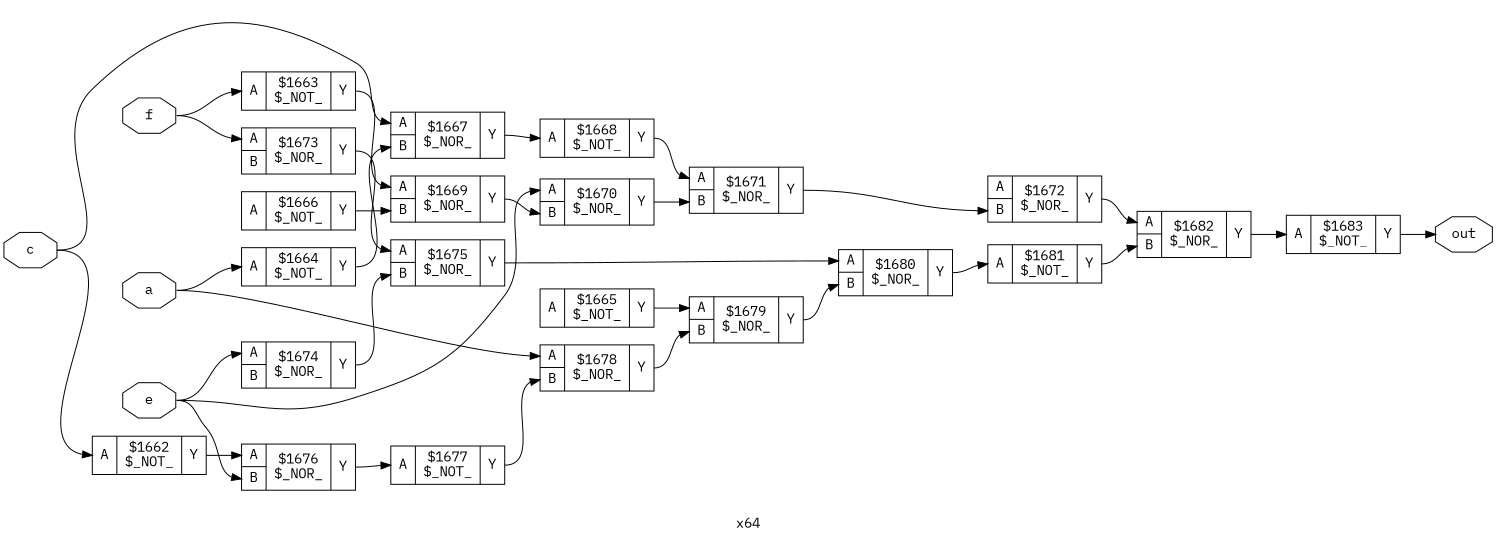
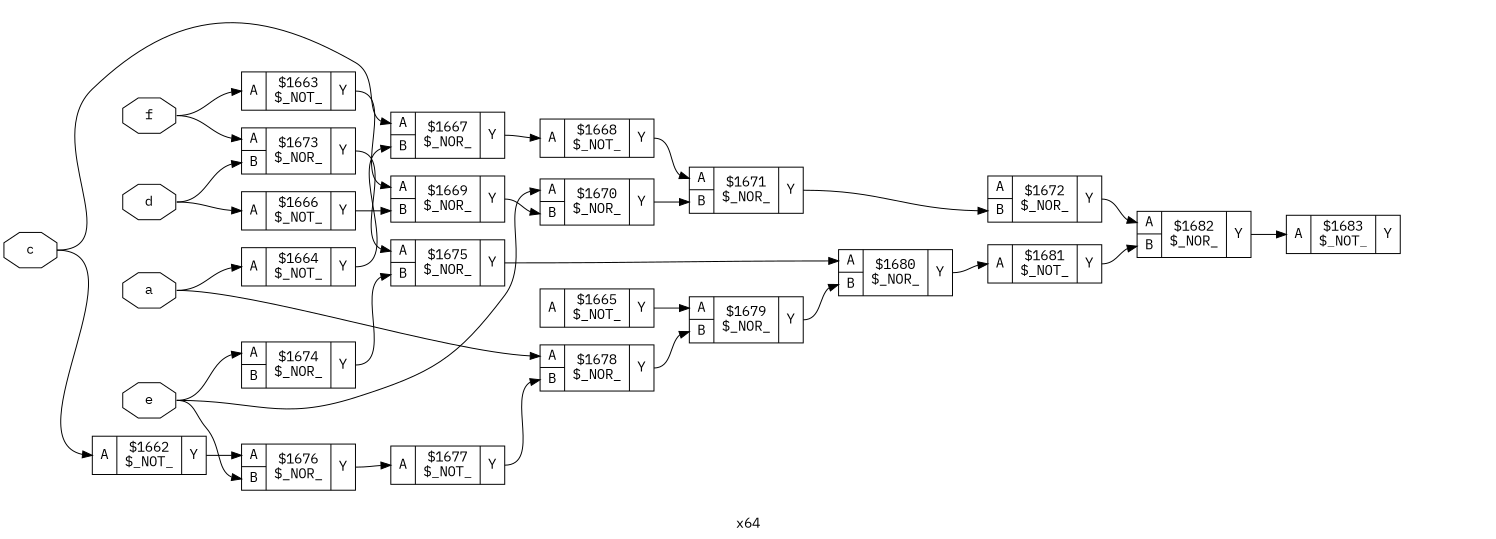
node "d": added
node "out": removed
